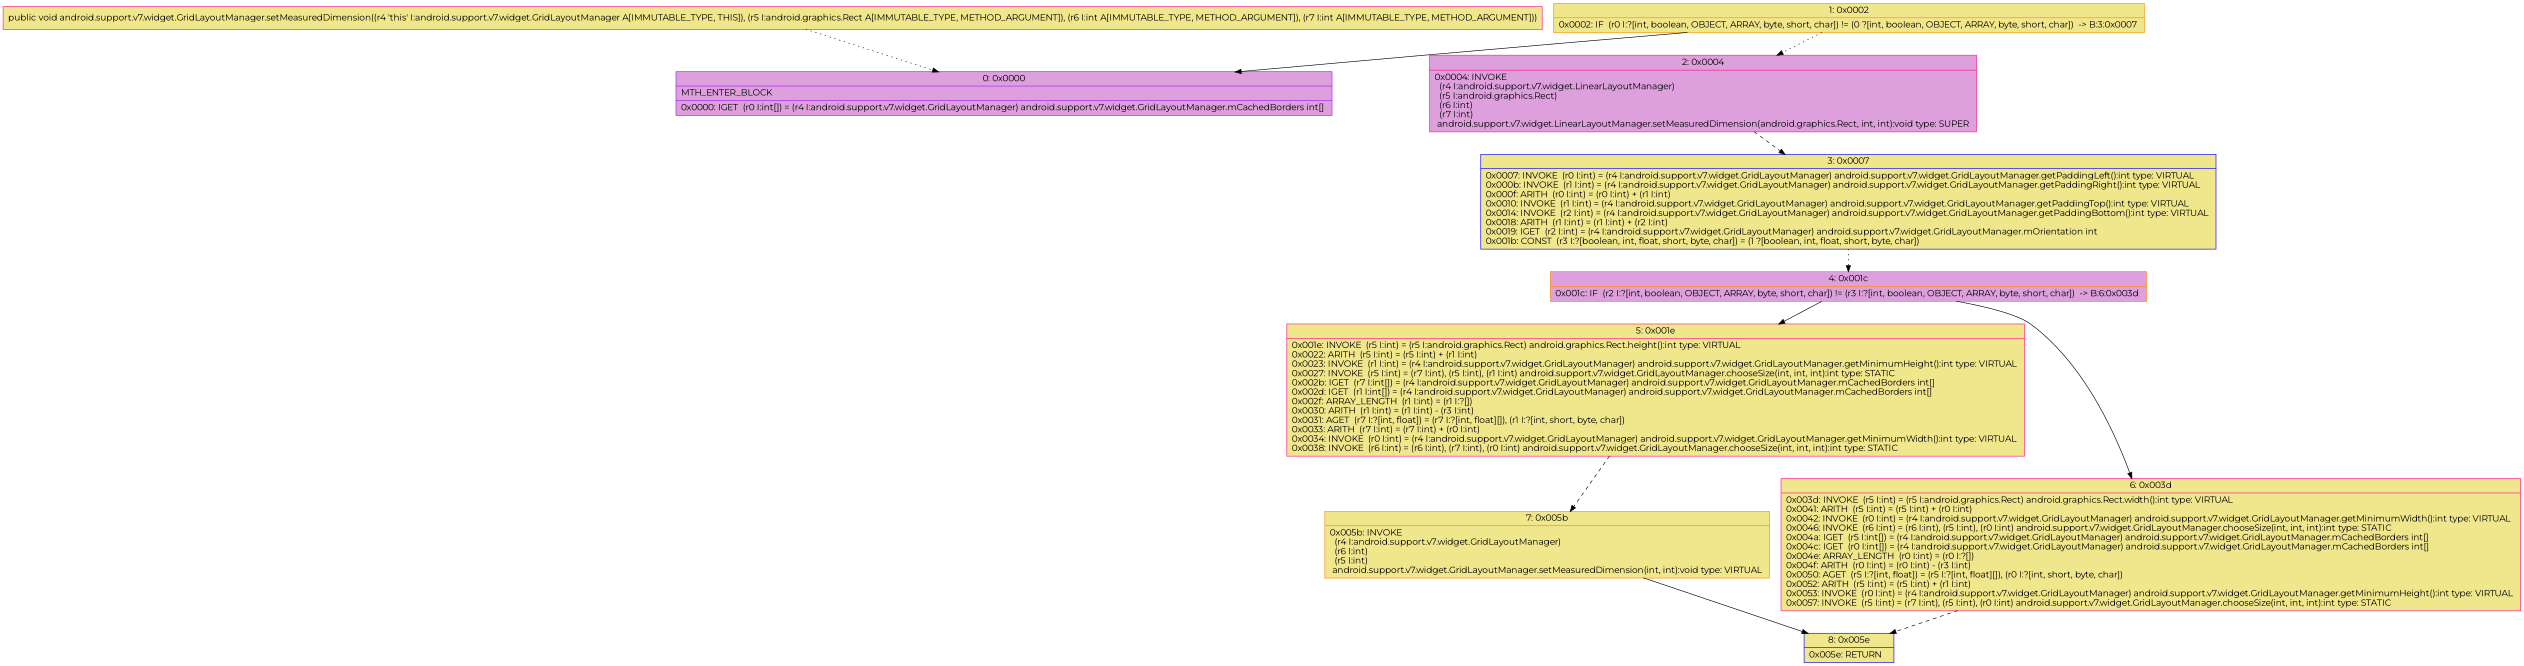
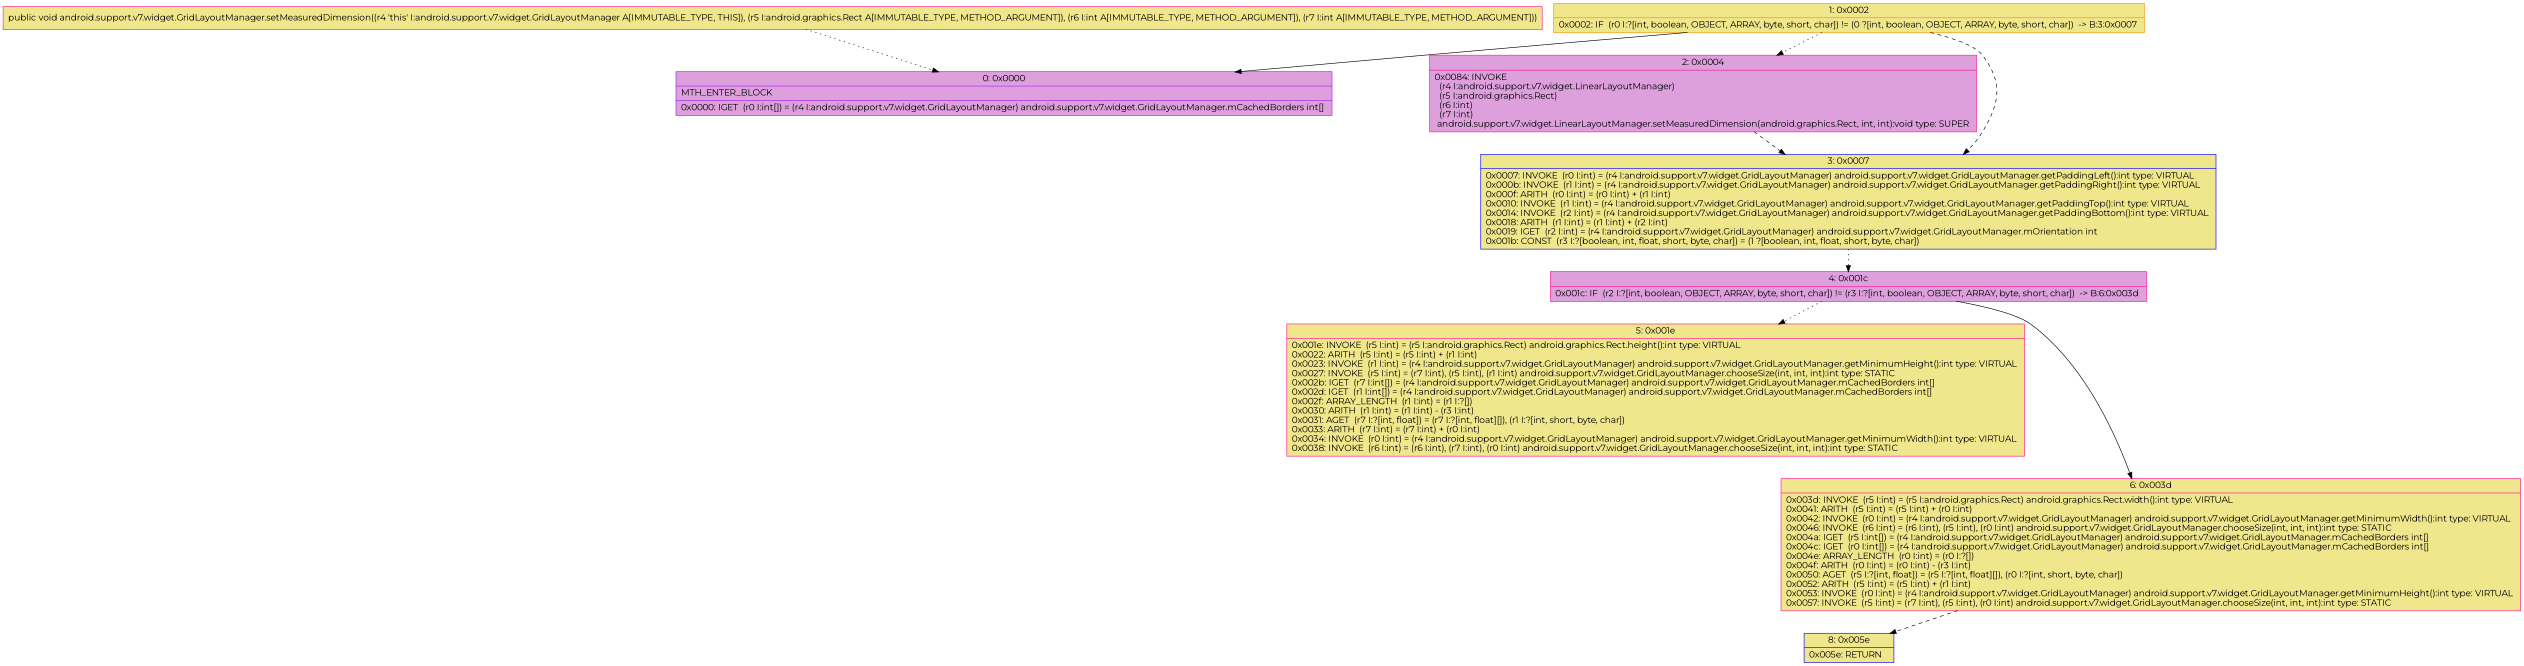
node "2: 0x0004": text "0x0004: INVOKE" -> "0x0084: INVOKE"
edge "1: 0x0002" -> "3: 0x0007": added
node "4: 0x001c": color darkorange -> deeppink
edge "4: 0x001c" -> "5: 0x001e": style solid -> dotted
node "7: 0x005b": removed
